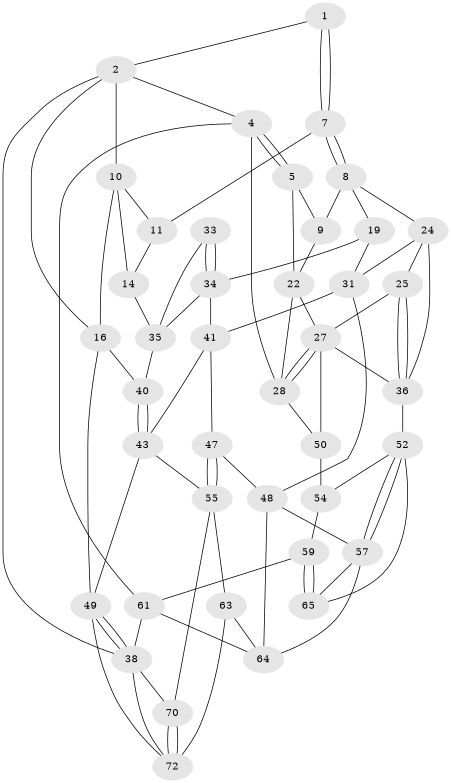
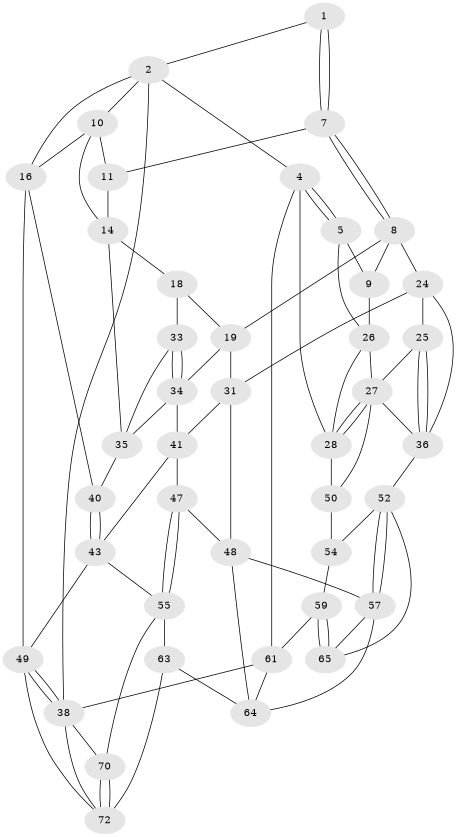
node "18": added
node "22": label "22" -> "26"
